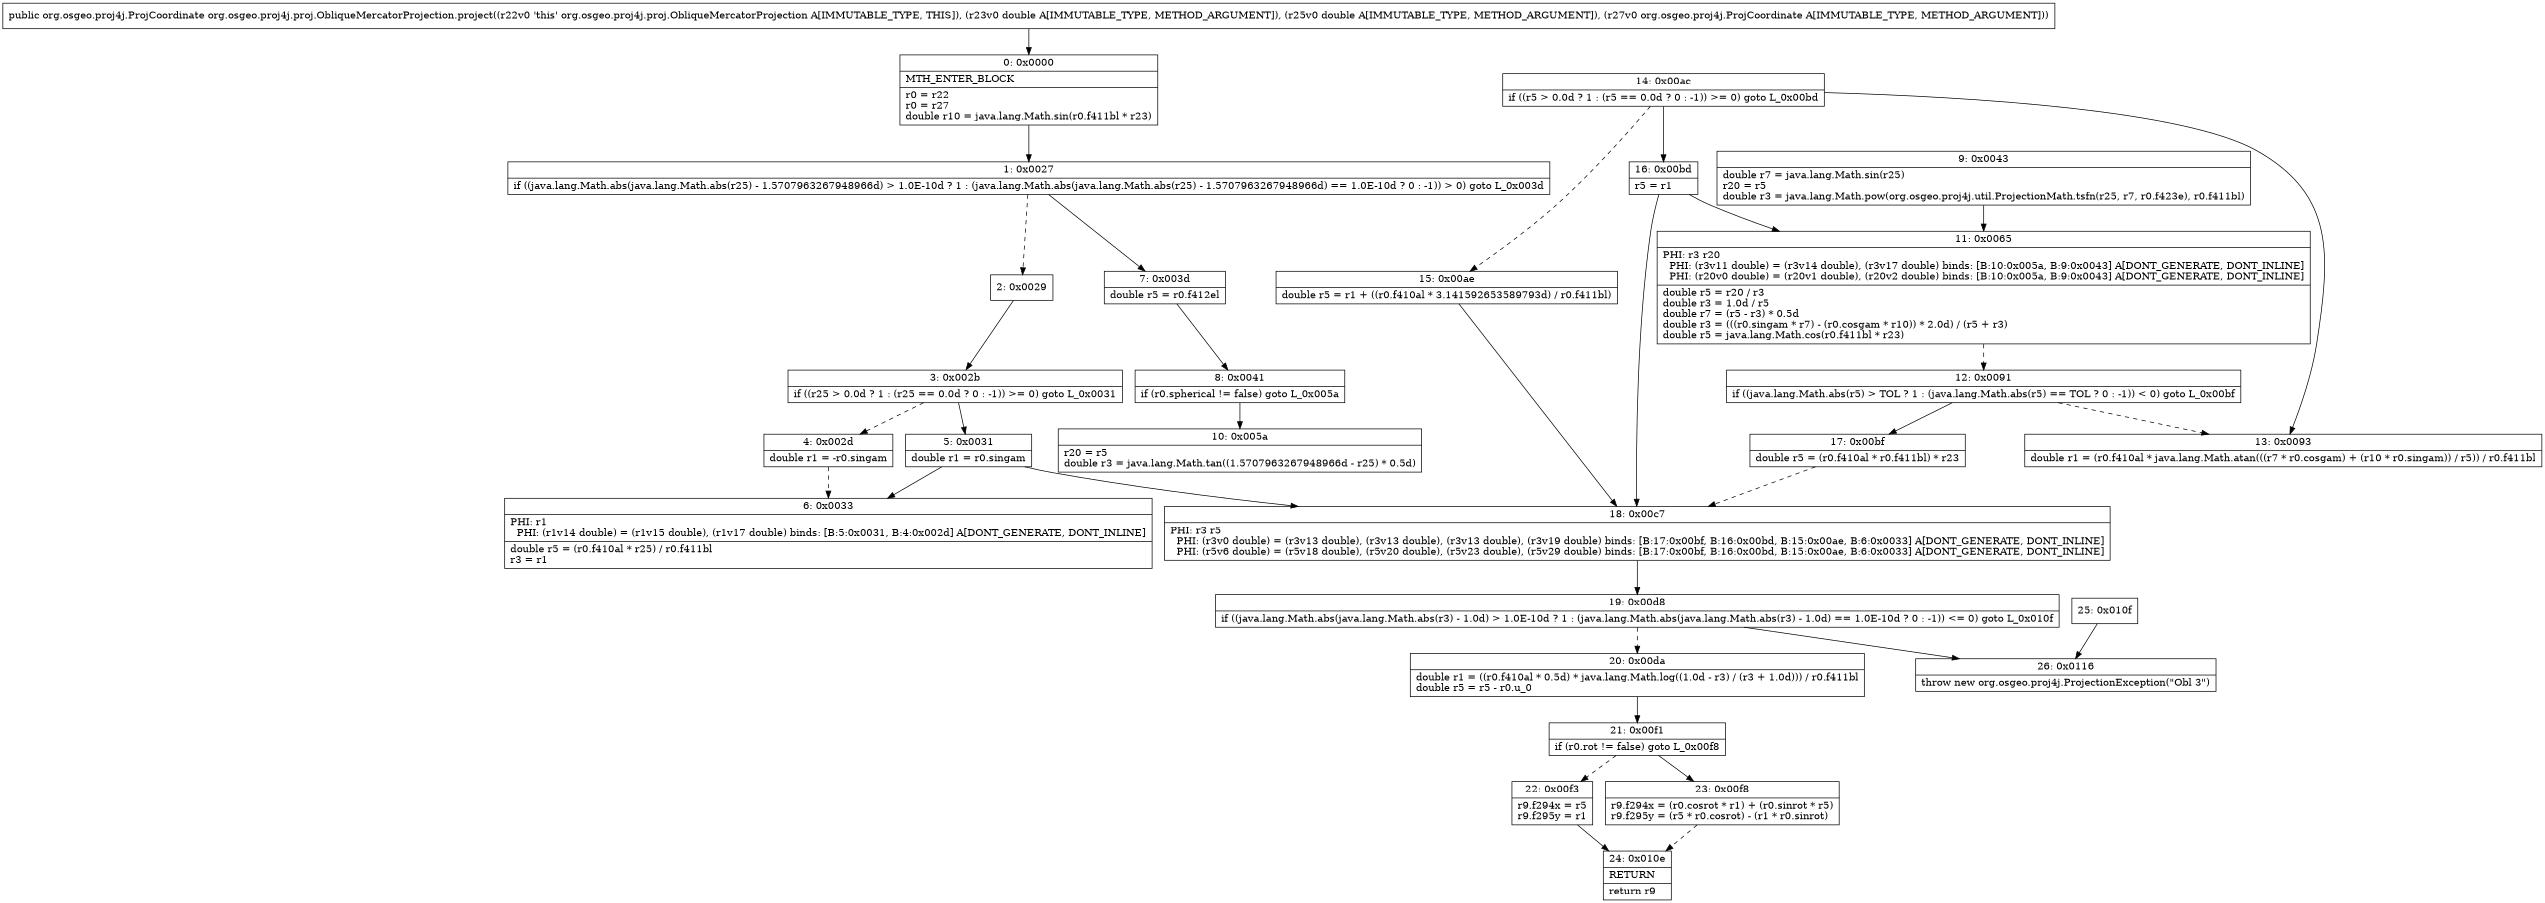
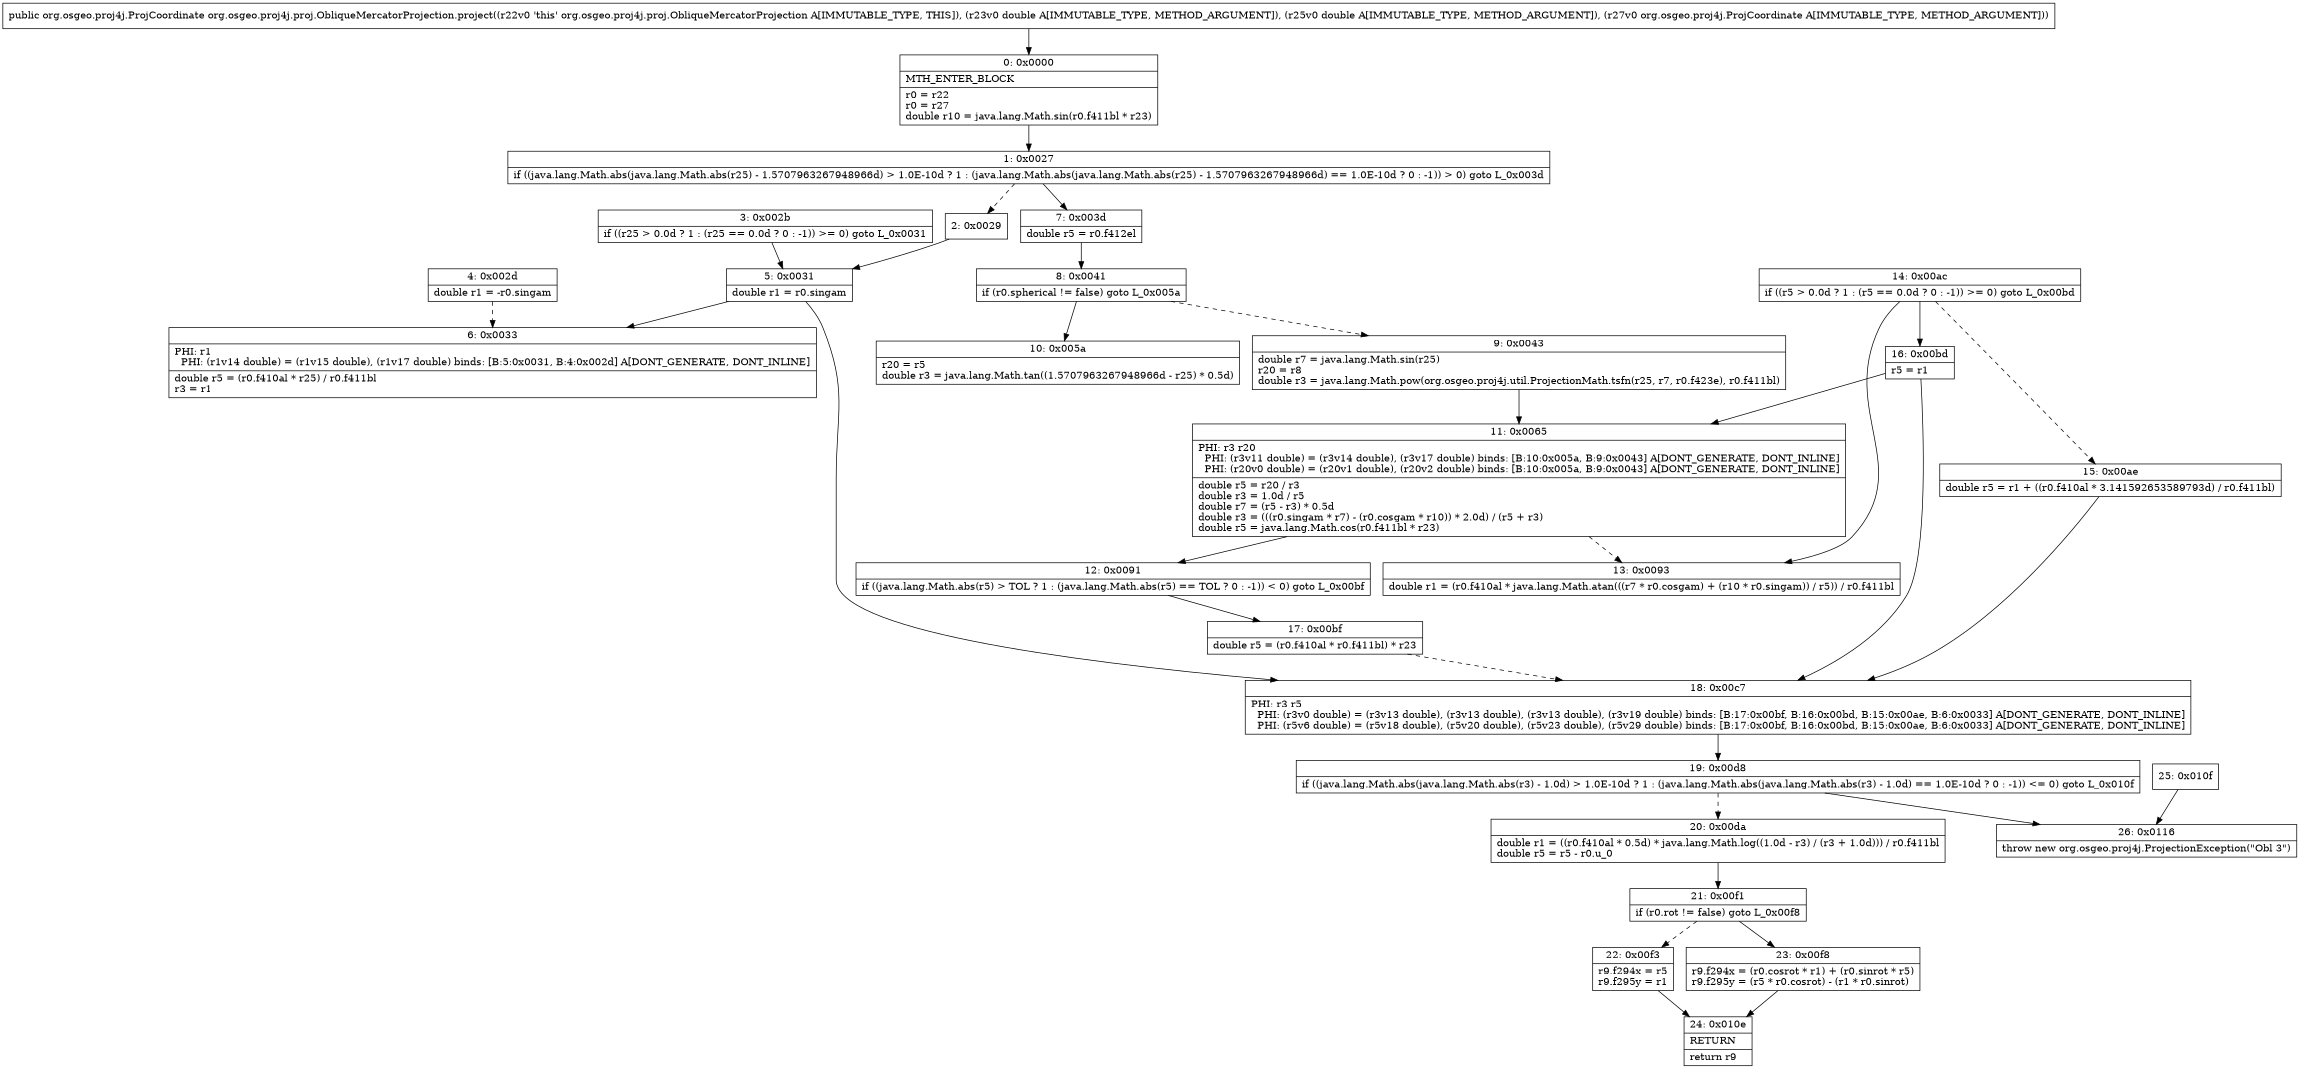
node "9: 0x0043": text "r20 = r5" -> "r20 = r8"
edge "8: 0x0041" -> "9: 0x0043": added
edge "2: 0x0029" -> "3: 0x002b": now "2: 0x0029" -> "5: 0x0031"
edge "11: 0x0065" -> "12: 0x0091": style dashed -> solid
edge "3: 0x002b" -> "4: 0x002d": removed
edge "12: 0x0091" -> "13: 0x0093": now "11: 0x0065" -> "13: 0x0093"
edge "23: 0x00f8" -> "24: 0x010e": style dashed -> solid
